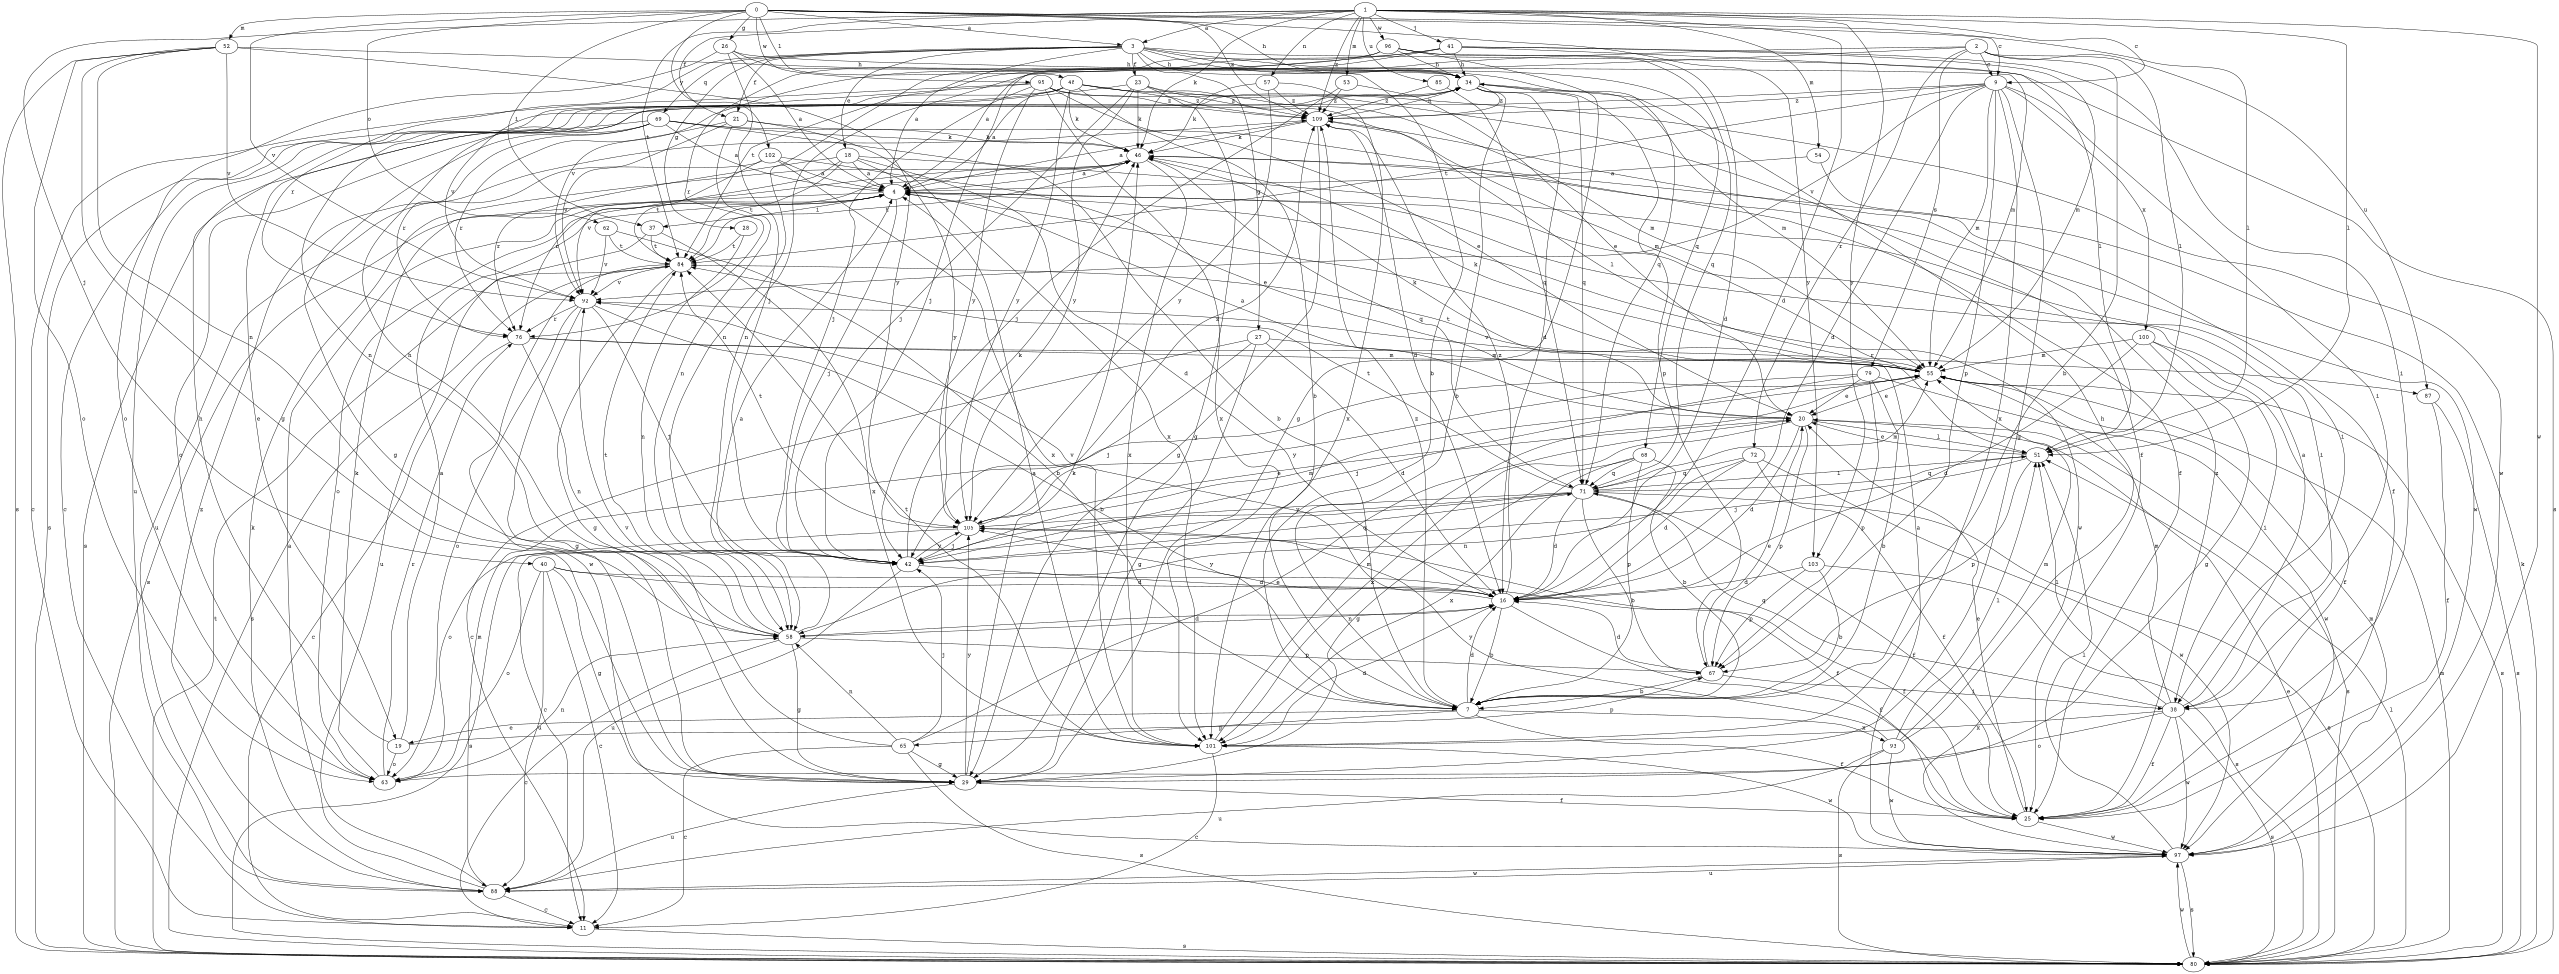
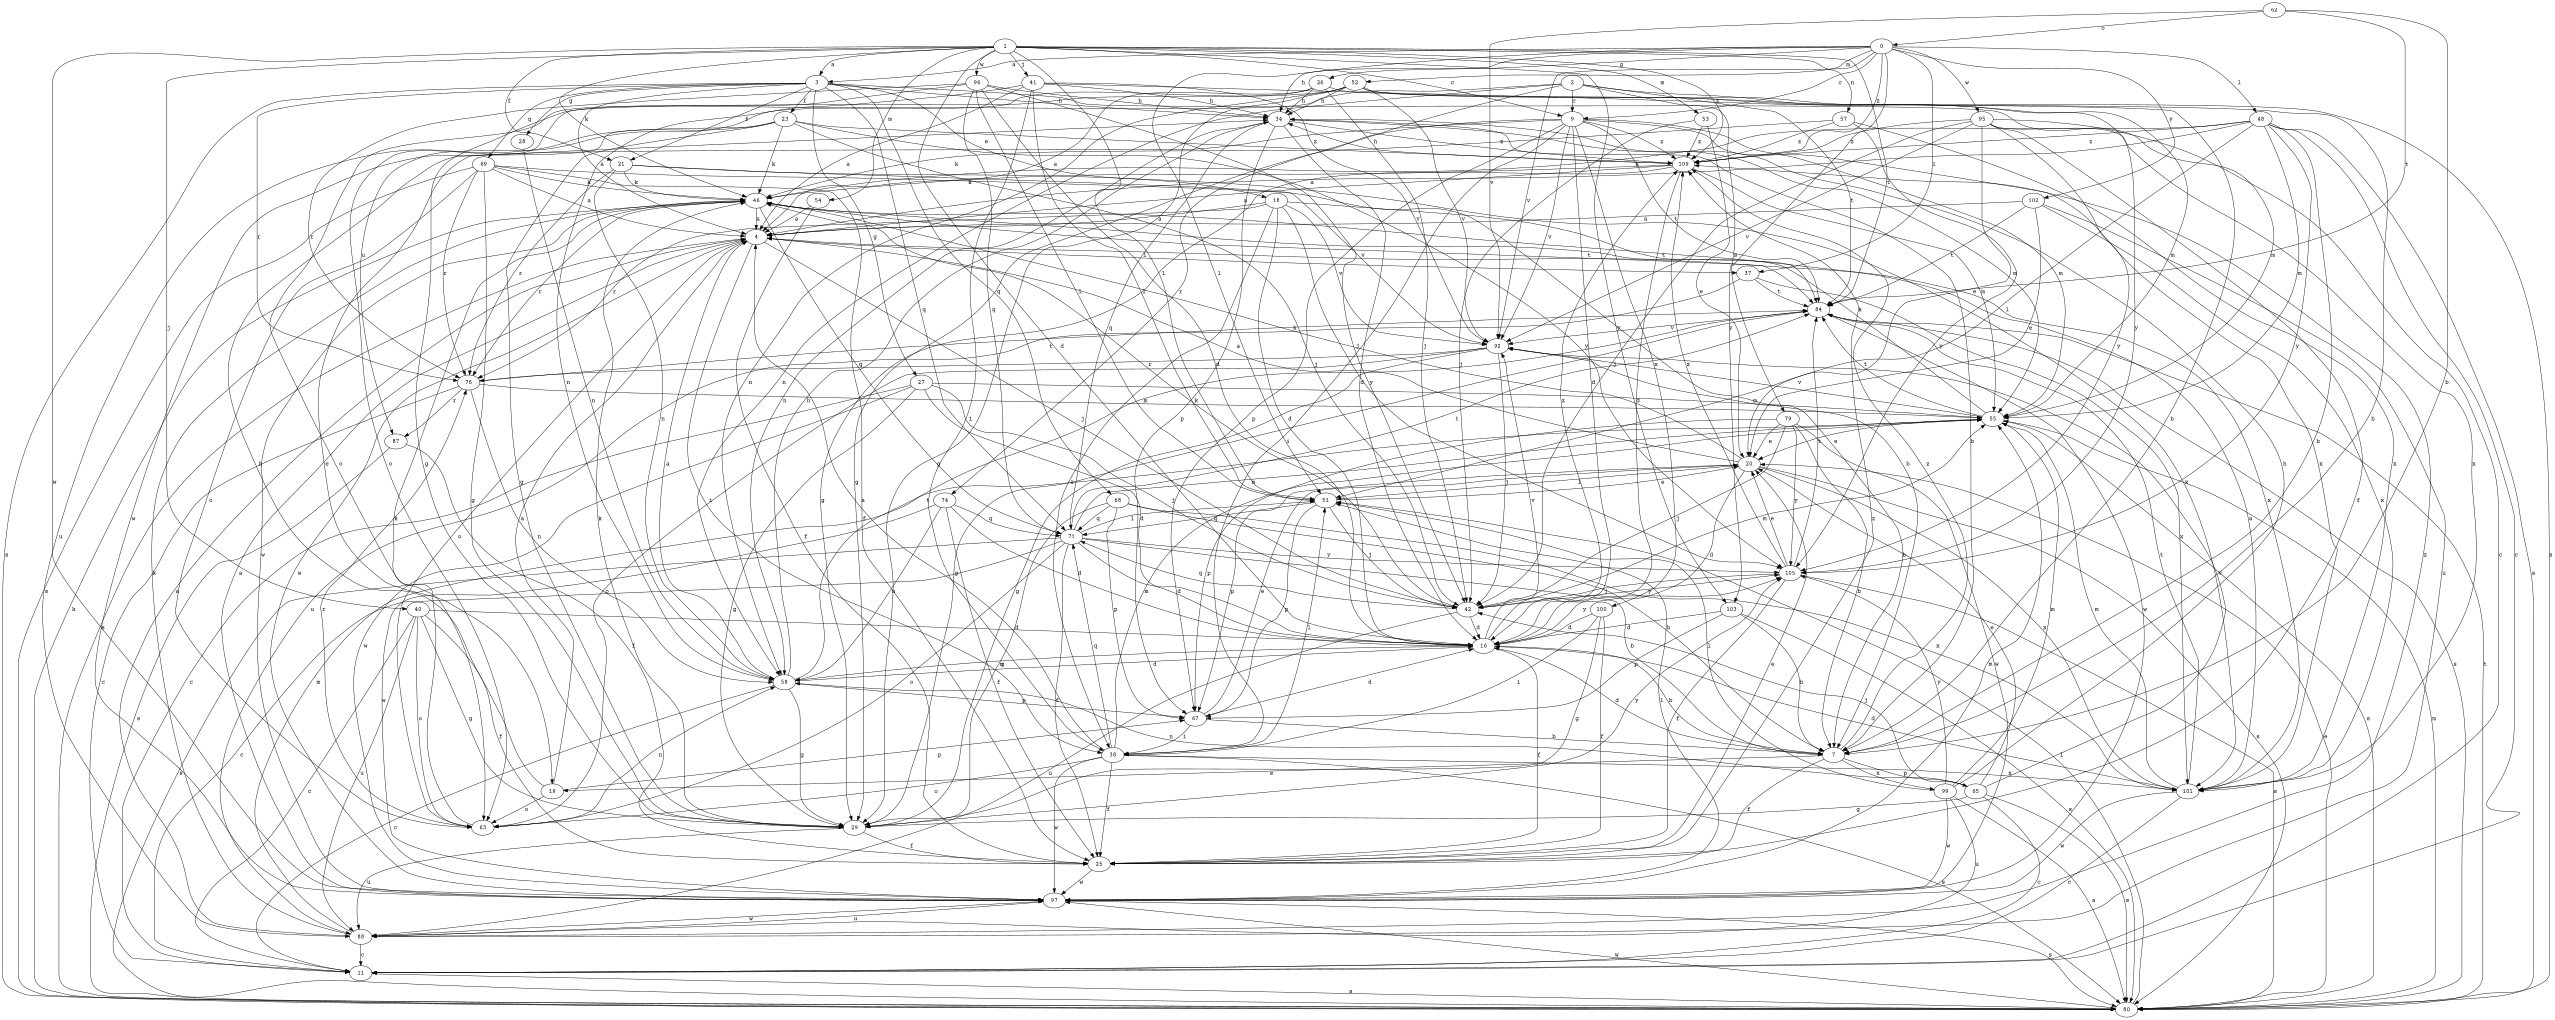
edge "0" -> "62": reversed
node "85": removed
edge "2" -> "51": now "96" -> "51"
edge "28" -> "84": now "76" -> "84"
edge "80" -> "46": reversed
edge "100" -> "55": removed, label "m"
node "72": label "72" -> "74"
edge "27" -> "97": added, label "w"
node "93": label "93" -> "99"
